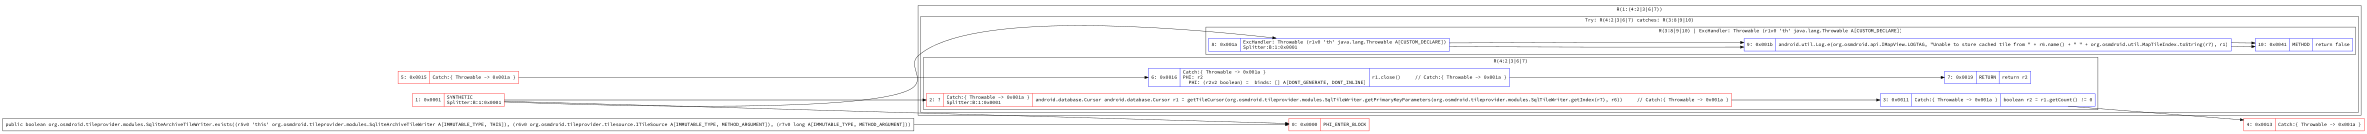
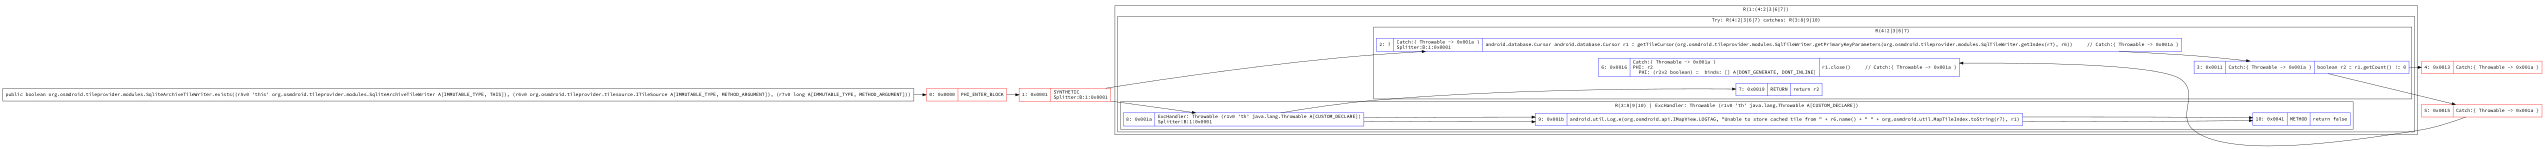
edge "6: 0x0016" -> "7: 0x0019": now "8: 0x001a" -> "7: 0x0019"
edge "3: 0x0011" -> "5: 0x0015": added
node "2: ?": color red -> blue
edge "1: 0x0001" -> "0: 0x0000": reversed
